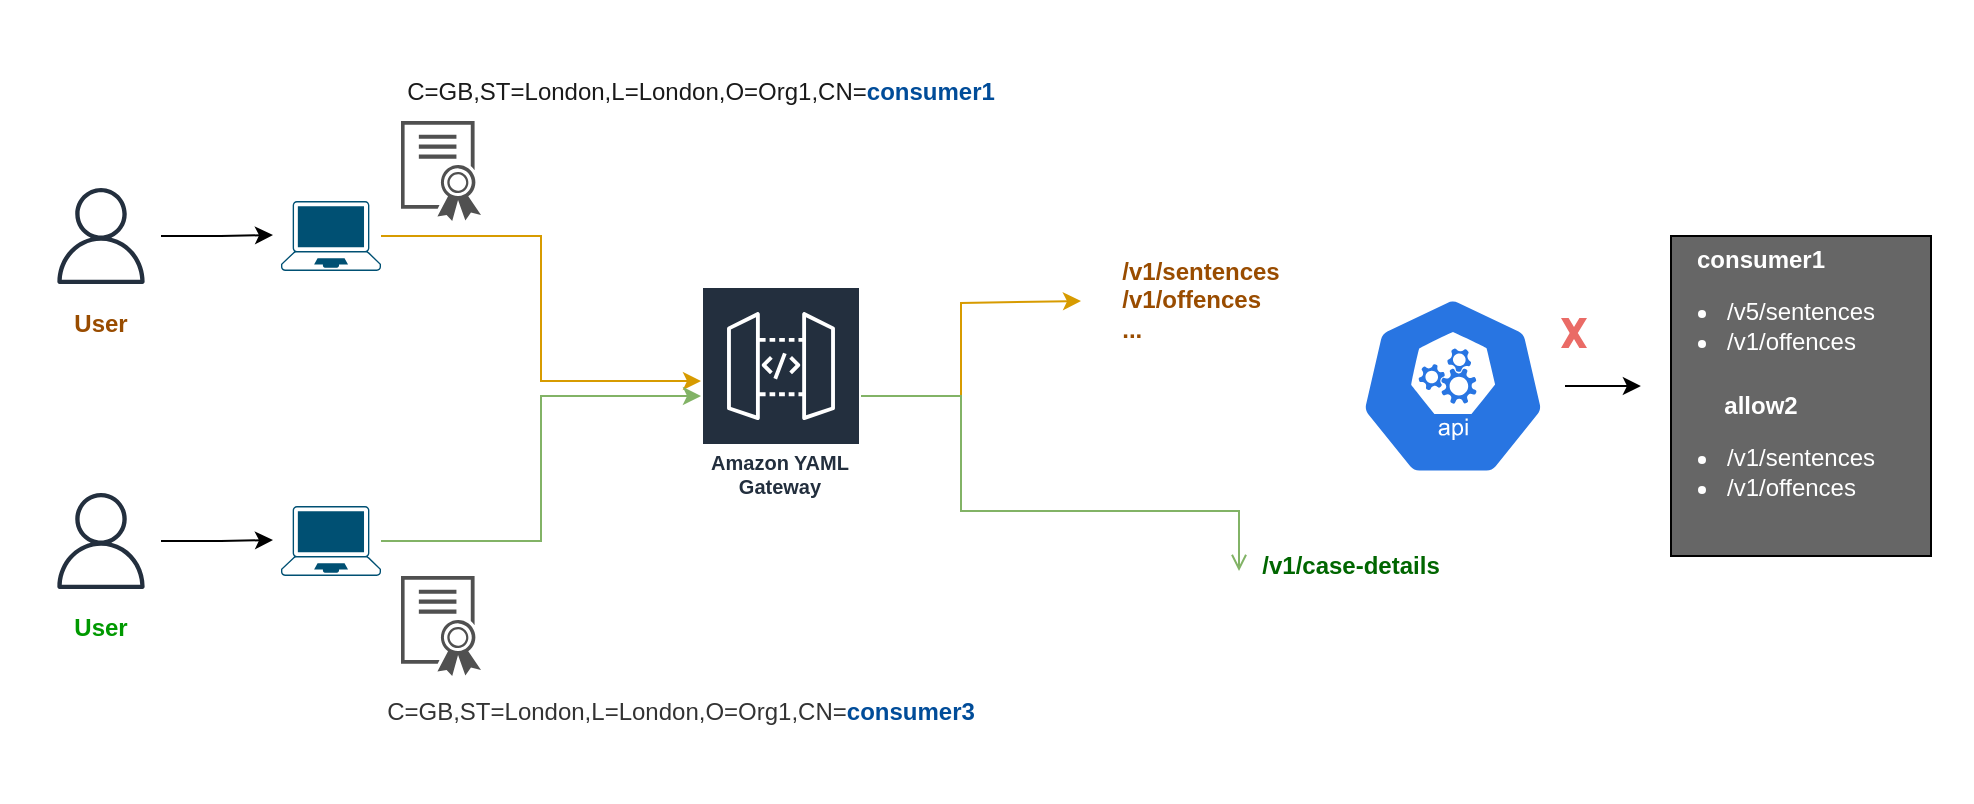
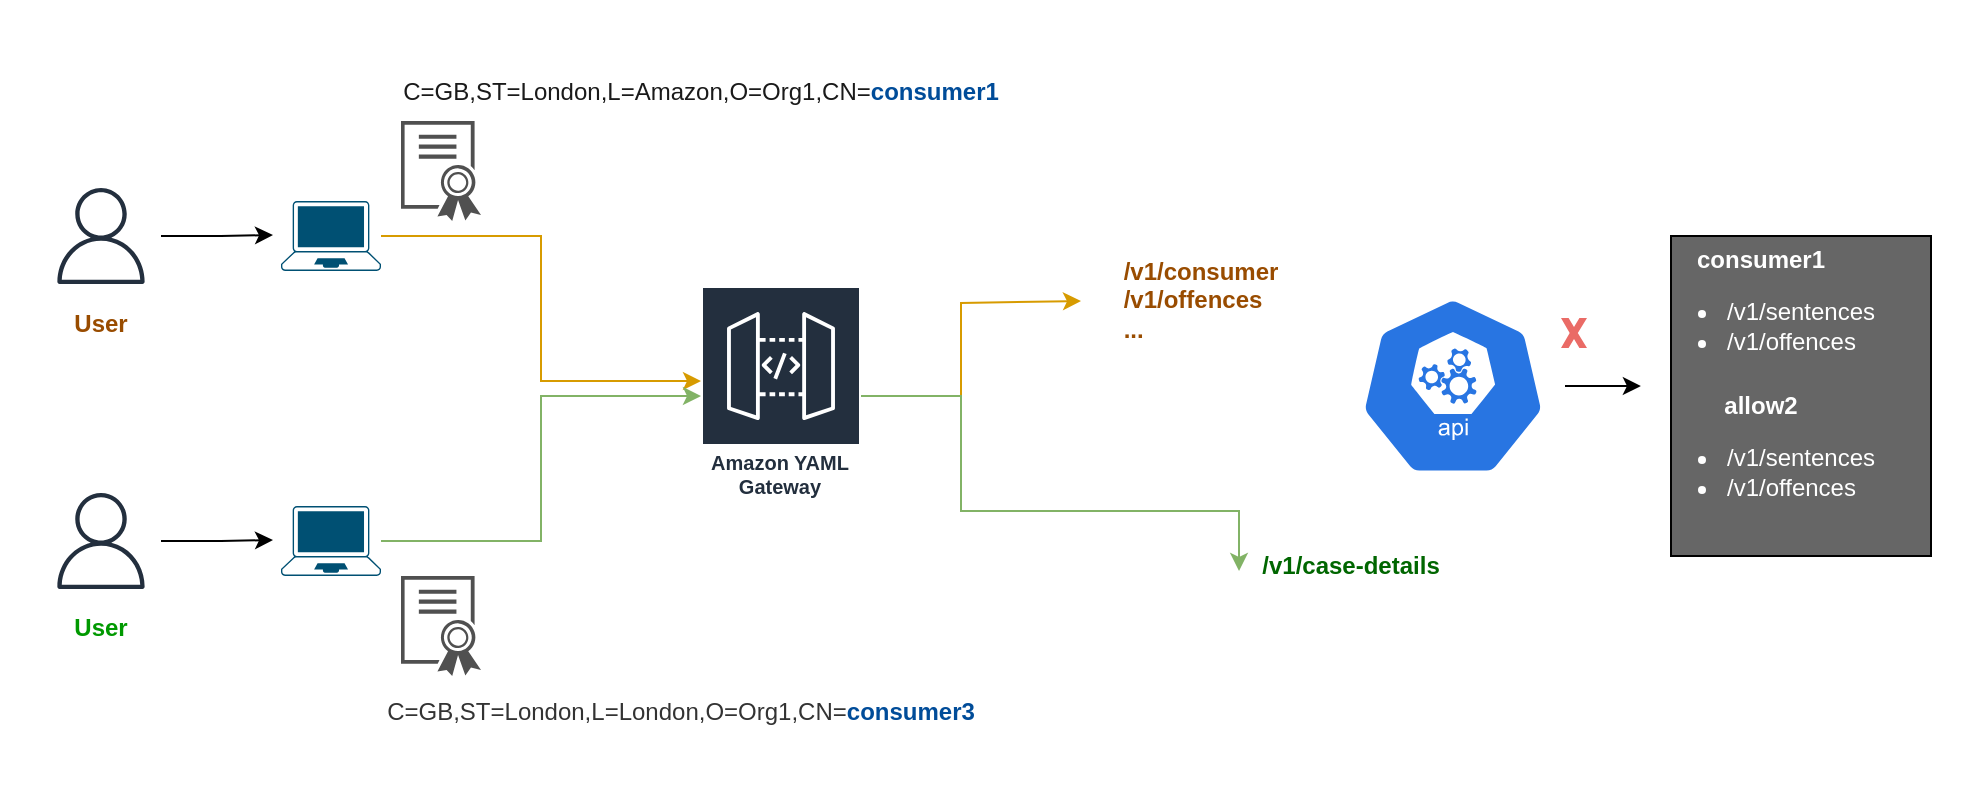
node "C=GB,ST=London,L=London,O=Org1,CN=consumer1": label "C=GB,ST=London,L=London,O=Org1,CN=consumer1" -> "C=GB,ST=London,L=Amazon,O=Org1,CN=consumer1"
node "/v1/sentences /v1/offences ...": label "/v1/sentences /v1/offences ..." -> "/v1/consumer /v1/offences ..."
node "consumer1 /v5/sentences /v1/offences": label "consumer1 /v5/sentences /v1/offences" -> "consumer1 /v1/sentences /v1/offences"
edge "Amazon YAML Gateway" -> "/v1/case-details": arrowhead open -> classic
